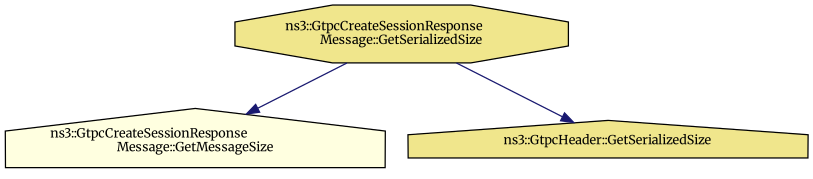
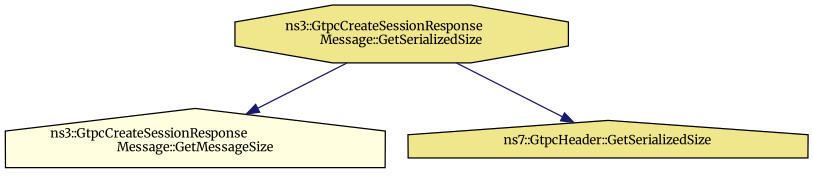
node "ns3::GtpcHeader::GetSerializedSize": label "ns3::GtpcHeader::GetSerializedSize" -> "ns7::GtpcHeader::GetSerializedSize"
